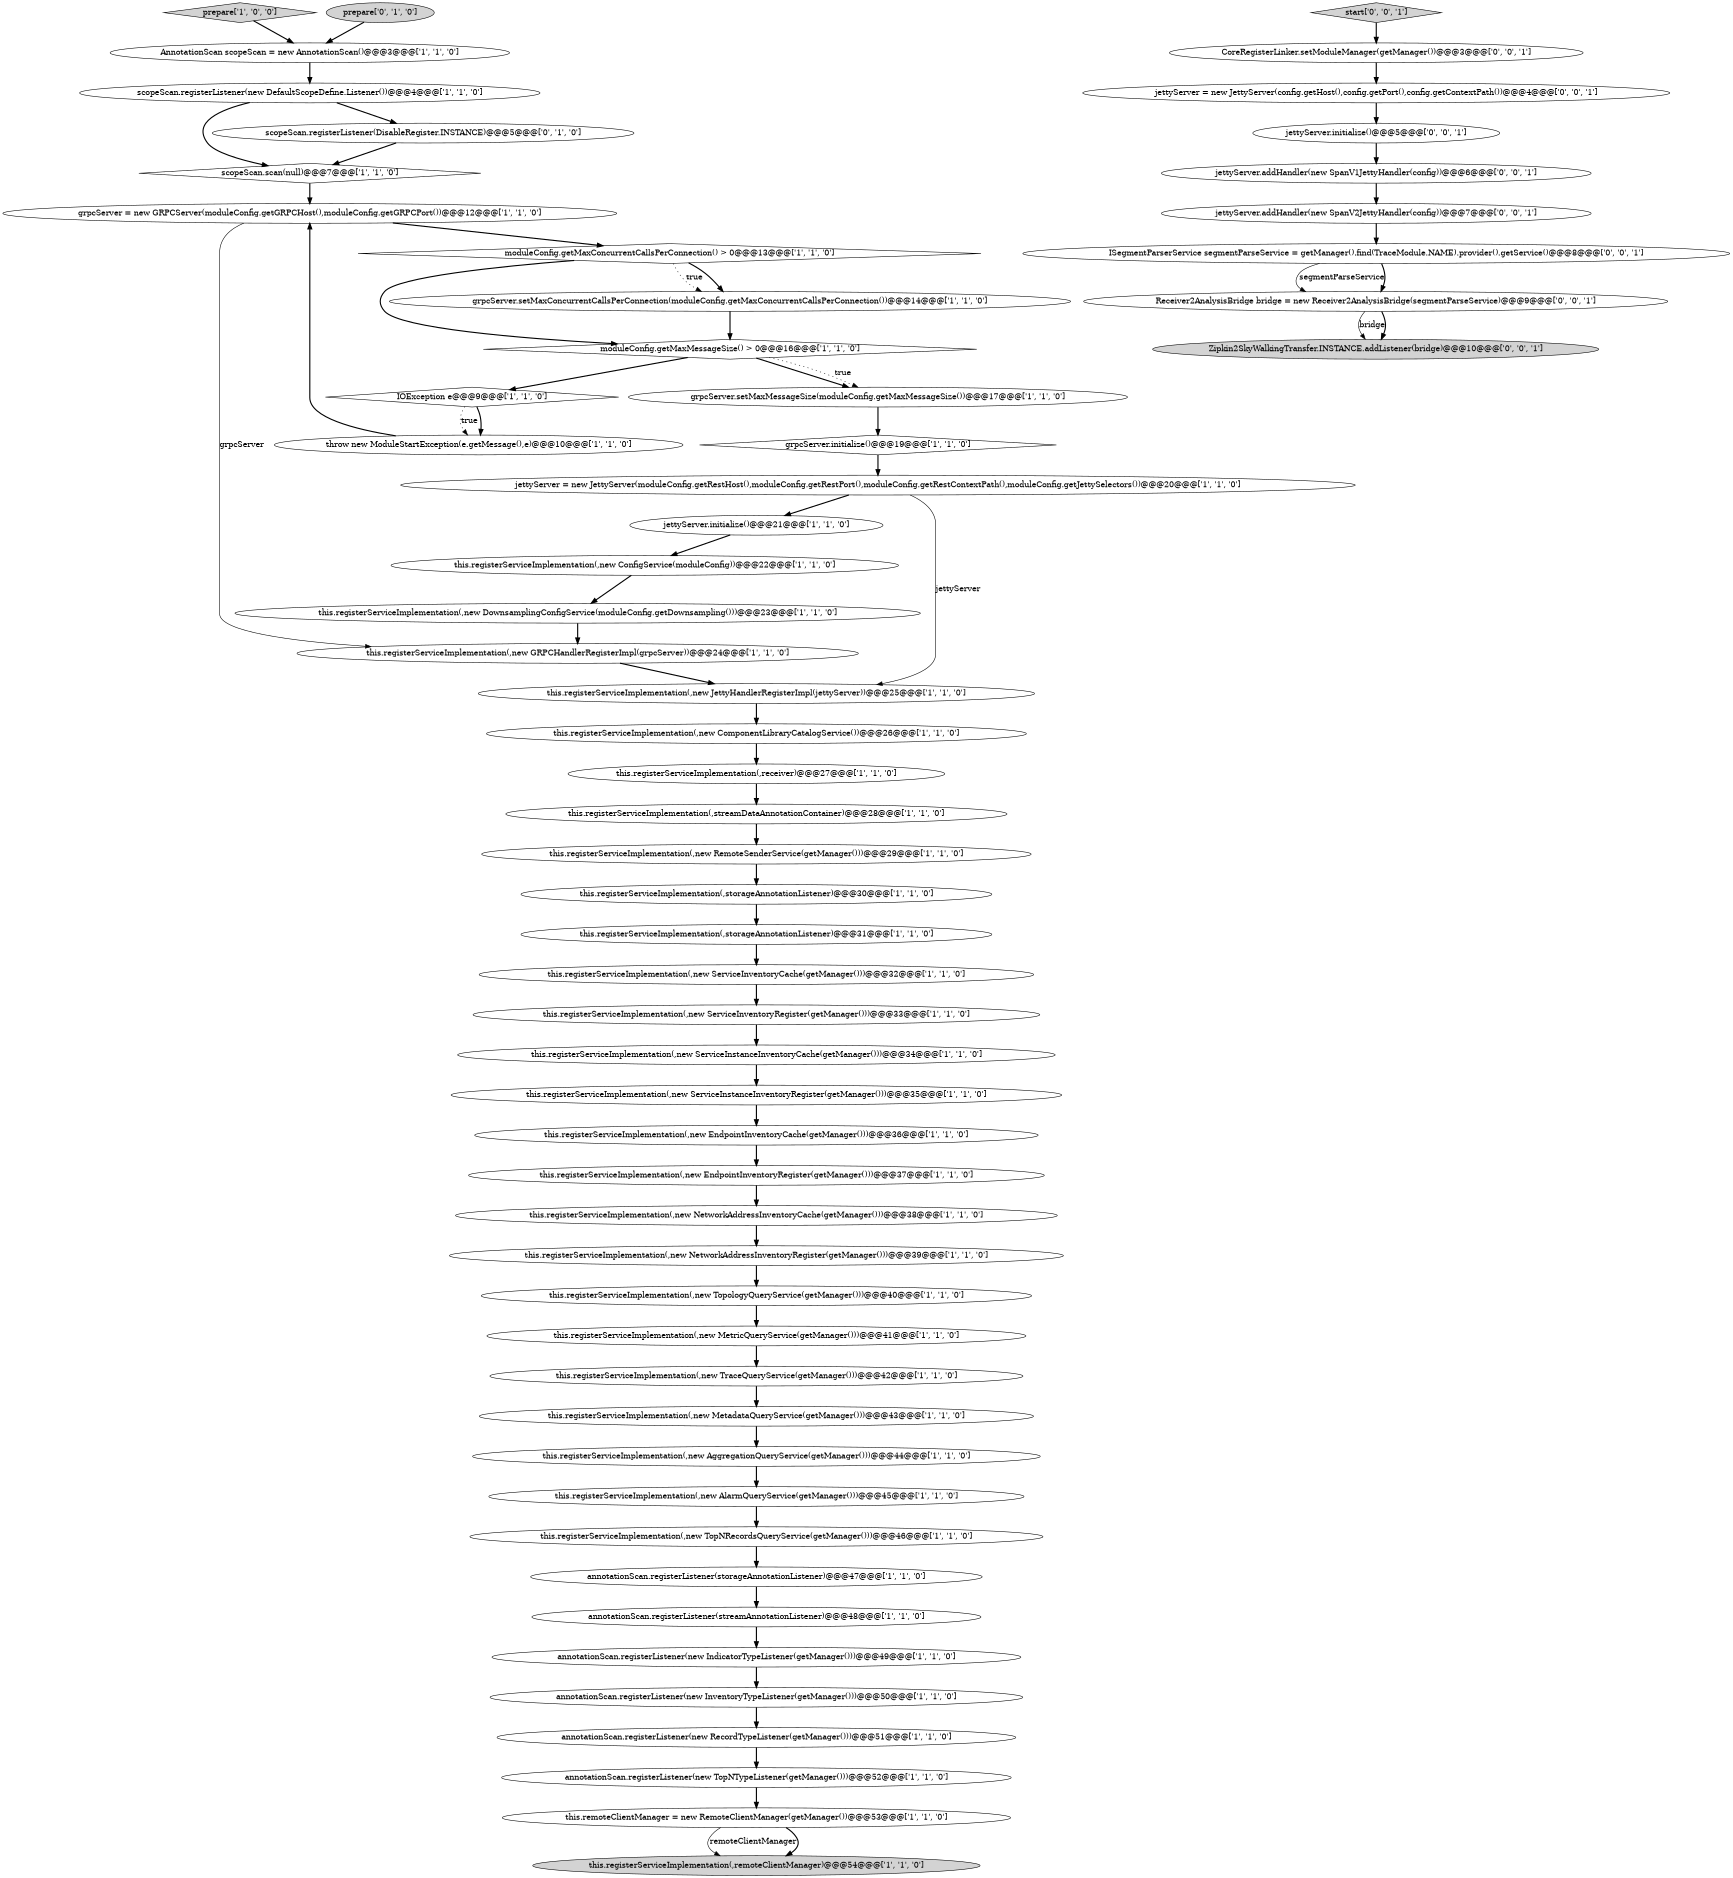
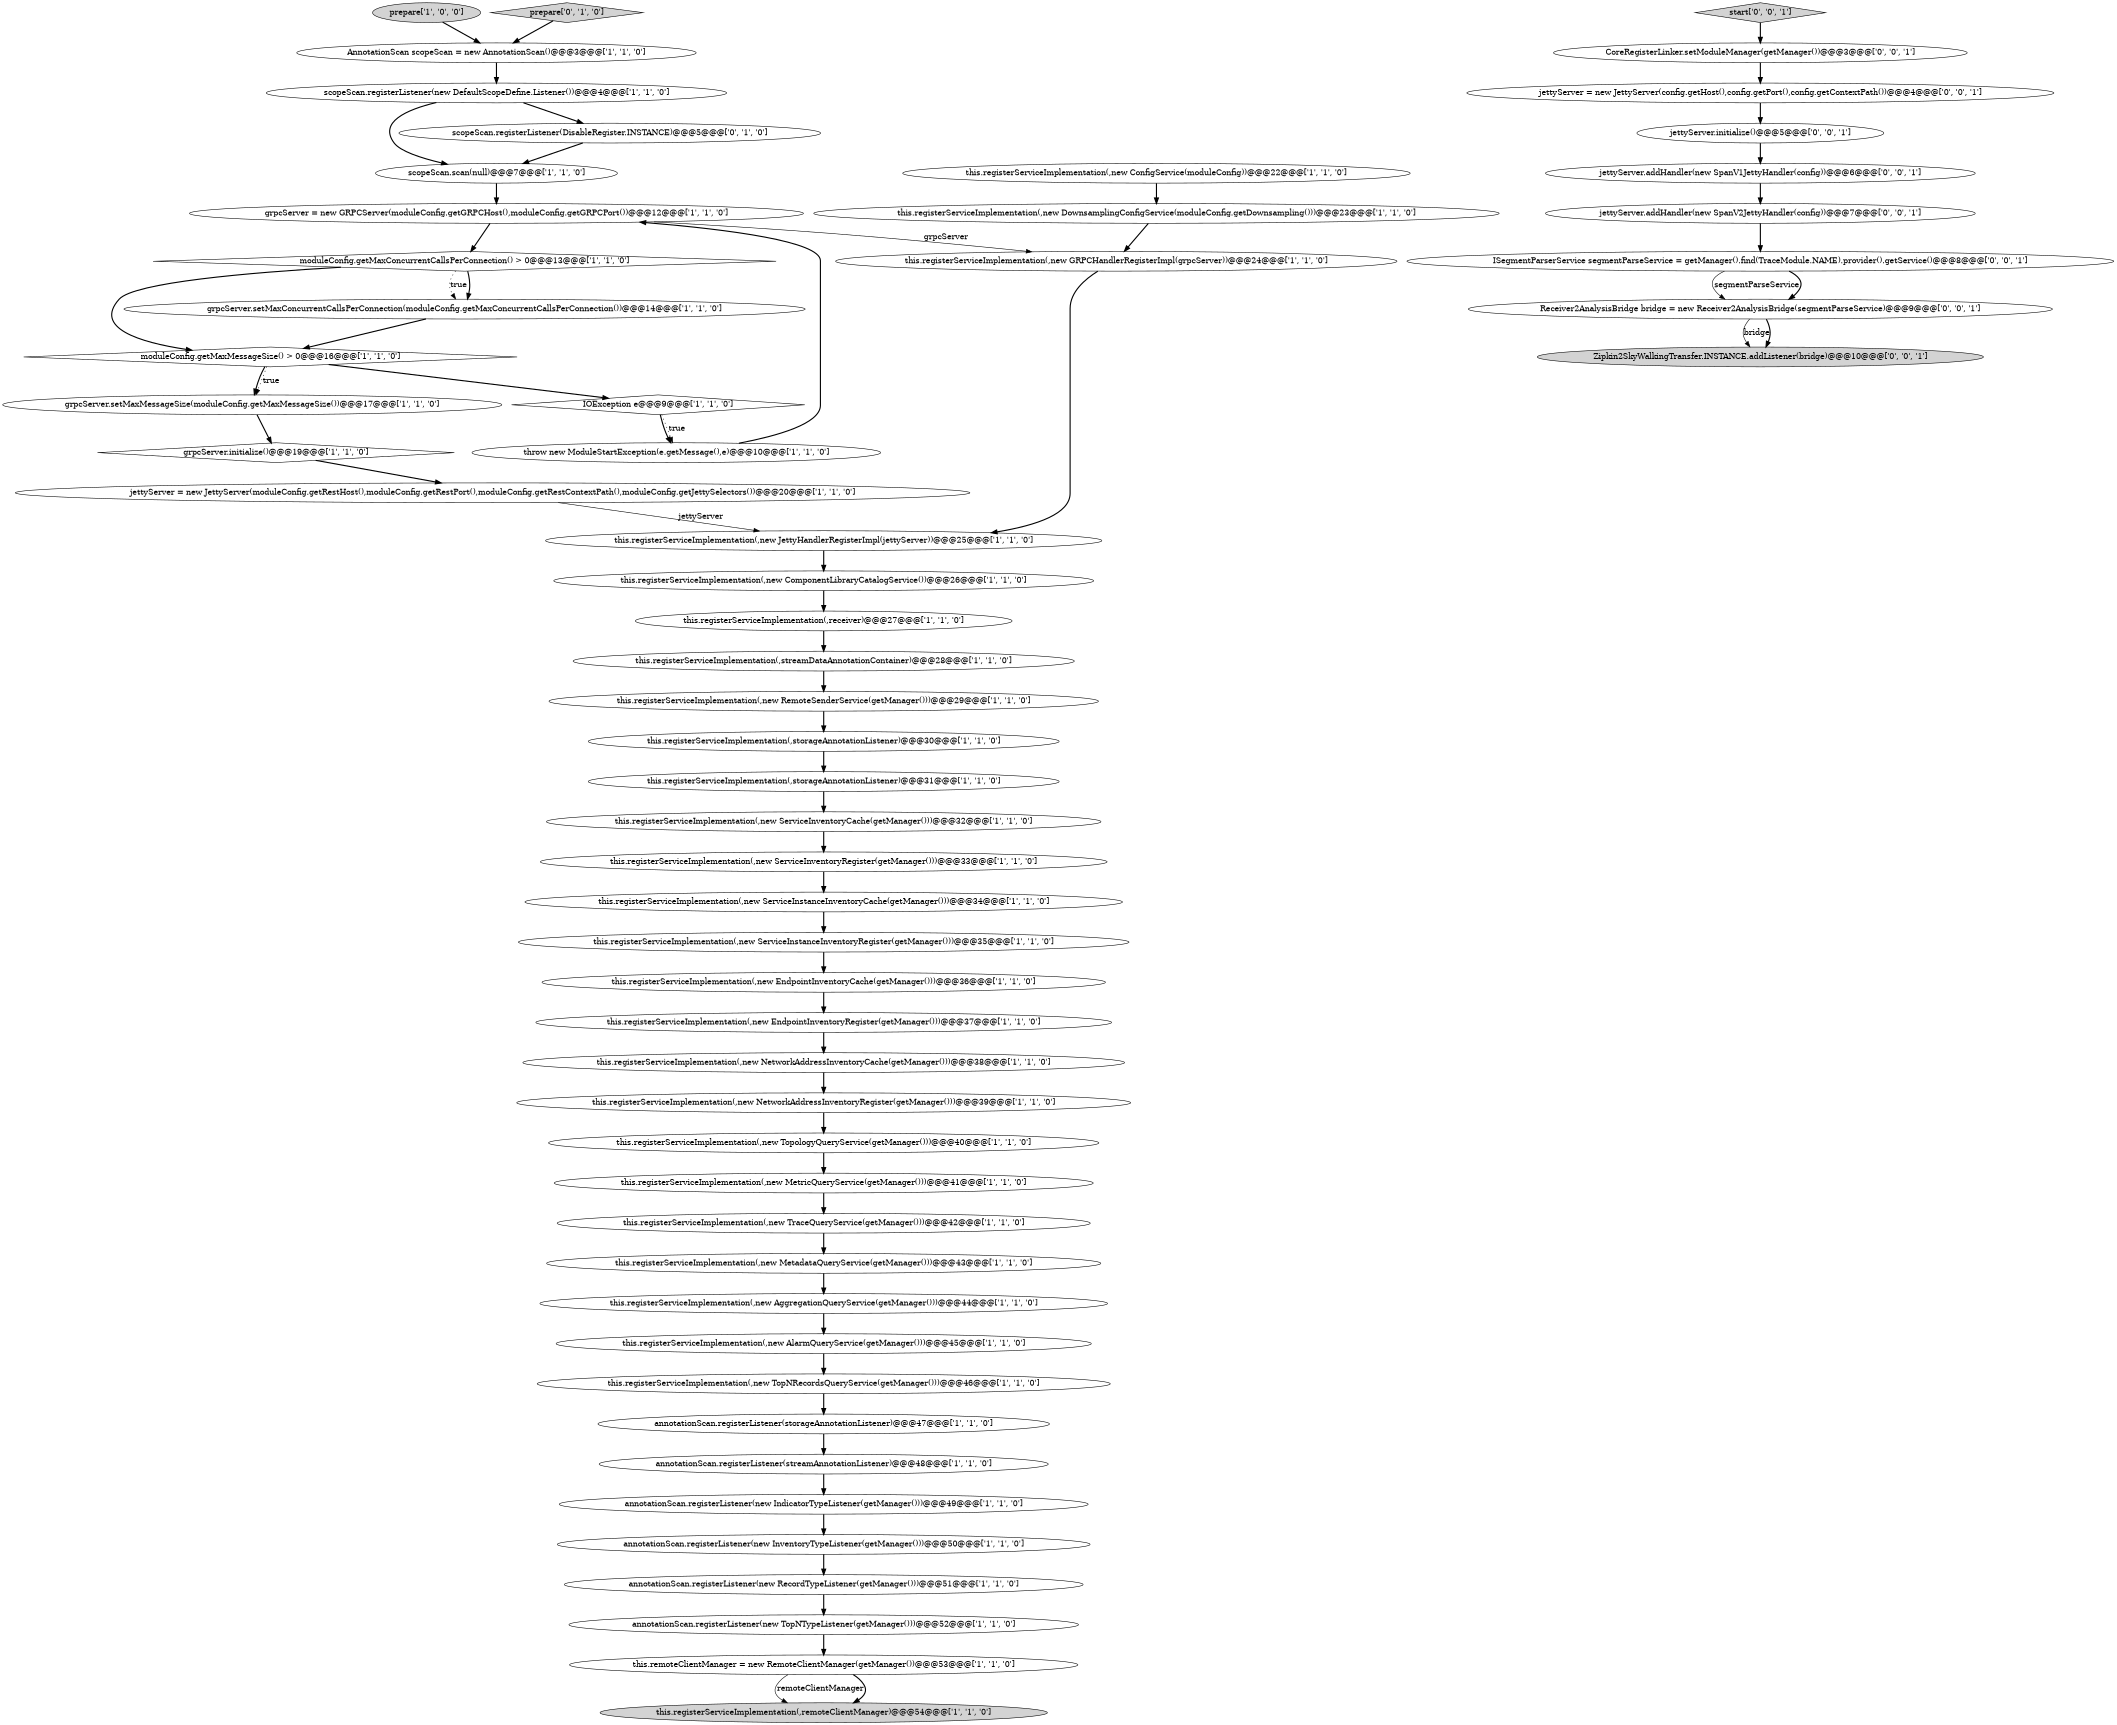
node "prepare['1', '0', '0']": shape diamond -> ellipse
node "prepare['0', '1', '0']": shape ellipse -> diamond
node "scopeScan.scan(null)@@@7@@@['1', '1', '0']": shape diamond -> ellipse
node "jettyServer.initialize()@@@21@@@['1', '1', '0']": removed
